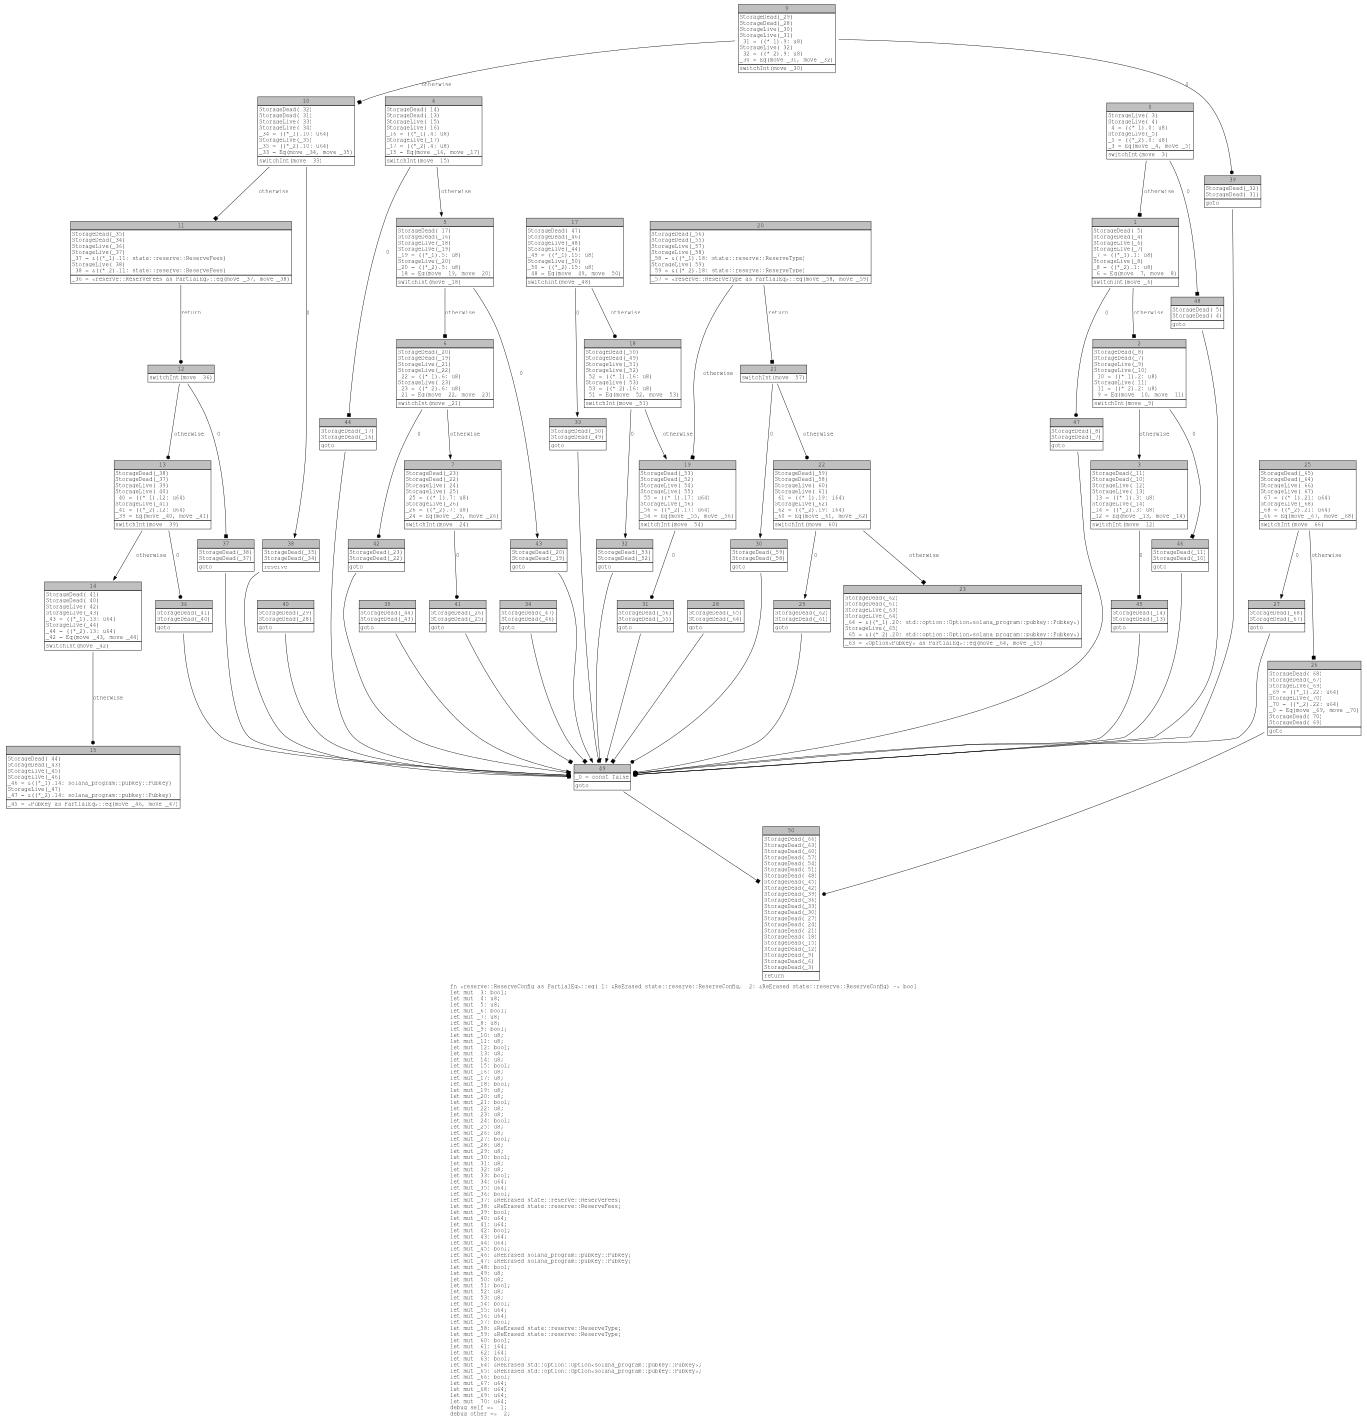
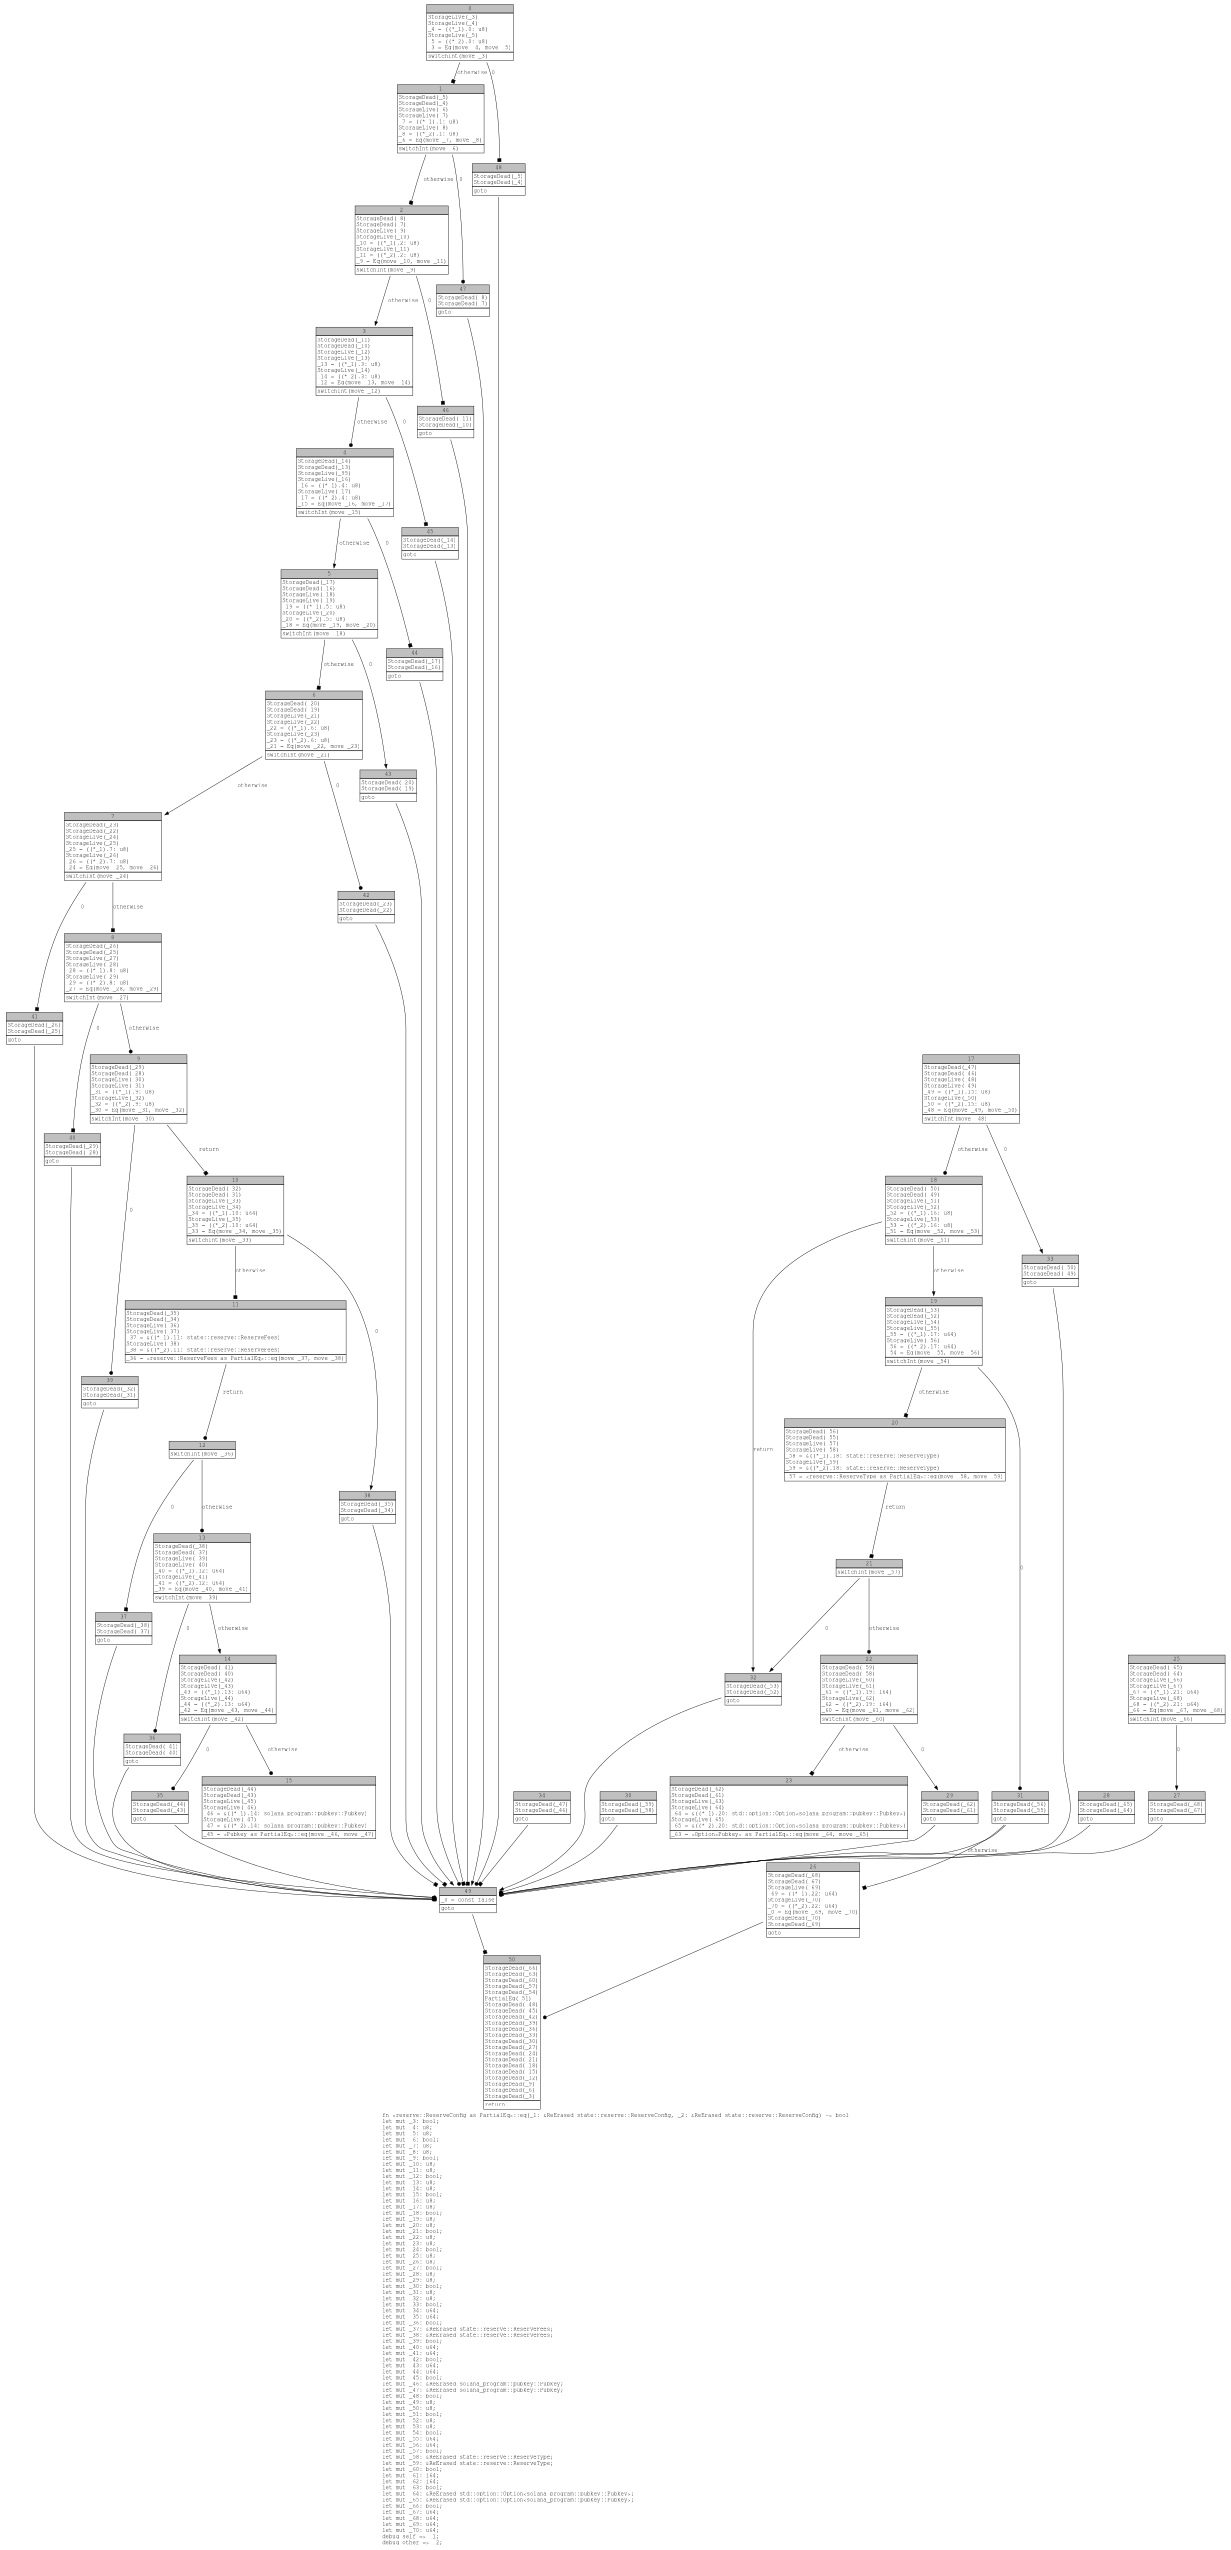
edge "9" -> "10": label "otherwise" -> "return"
node "4": text "StorageLive(_15)" -> "StorageLive(_95)"
node "17": text "StorageLive(_44)" -> "StorageLive(_49)"
edge "20" -> "19": reversed
edge "3" -> "4": added, label "otherwise"
edge "18" -> "32": label "0" -> "return"
edge "21" -> "30": now "21" -> "32"
edge "7" -> "41": arrowhead dot -> box
node "38": text "reserve" -> "goto"
edge "25" -> "26": now "31" -> "26"
node "50": text "StorageDead(_51)" -> "PartialEq(_51)"
node "8": added
edge "14" -> "35": added, label "0"
